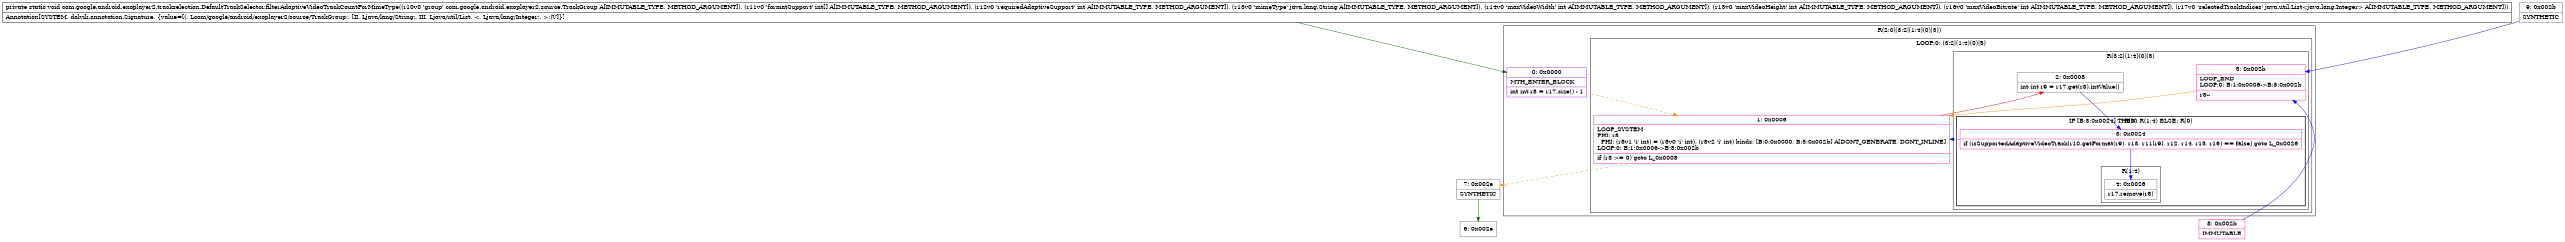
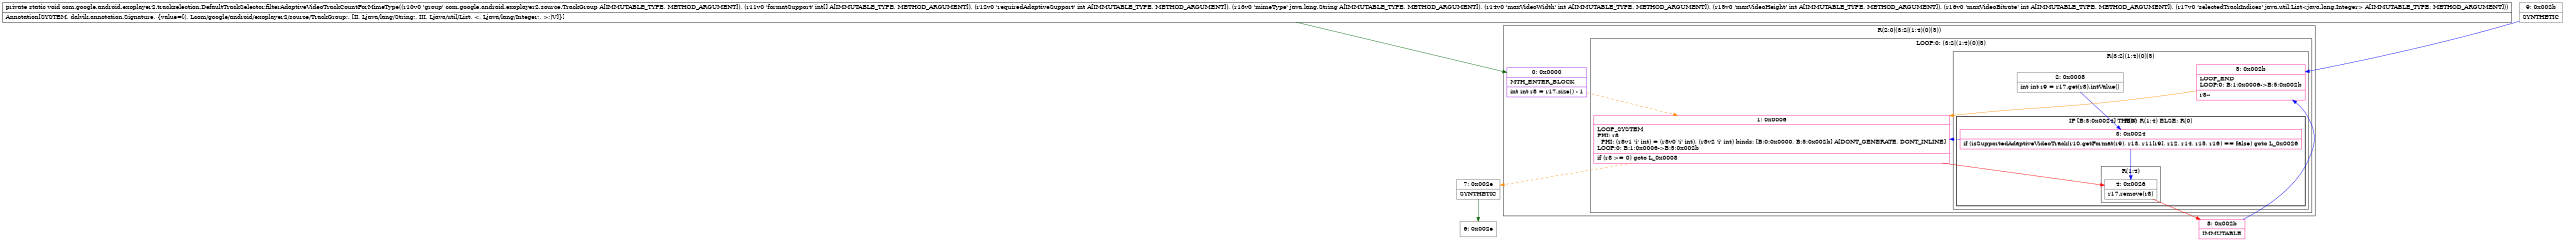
edge "1: 0x0006" -> "2: 0x0008": now "1: 0x0006" -> "4: 0x0026"
edge "4: 0x0026" -> "8: 0x002b": added
